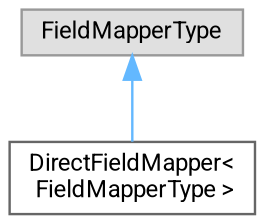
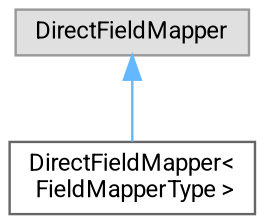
node "FieldMapperType": label "FieldMapperType" -> "DirectFieldMapper"
